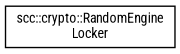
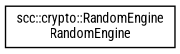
node "scc::crypto::RandomEngine Locker": label "scc::crypto::RandomEngine Locker" -> "scc::crypto::RandomEngine RandomEngine"
